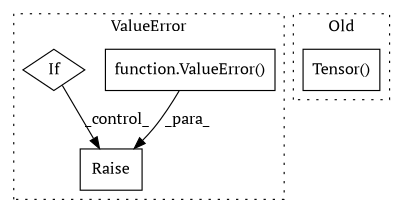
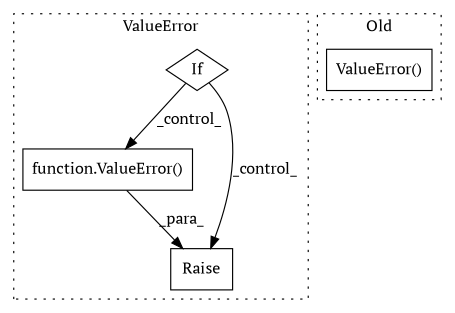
node "Tensor()": label "Tensor()" -> "ValueError()"
edge "If" -> "function.ValueError()": added, label "_control_"
